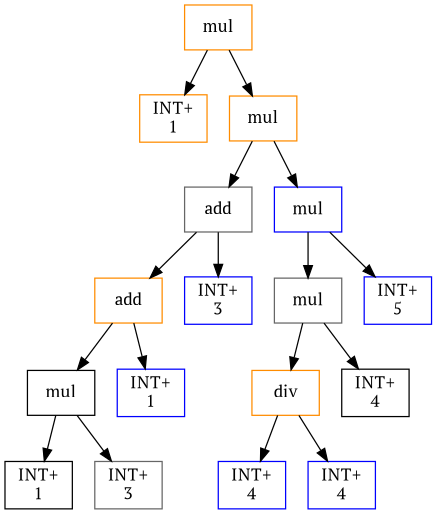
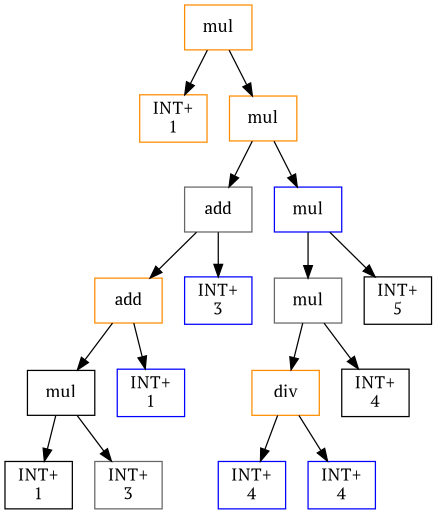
node "INT+ 5": color blue -> black
